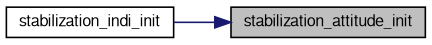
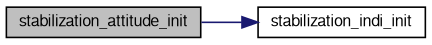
edge "stabilization_indi_init" -> "stabilization_attitude_init": reversed
